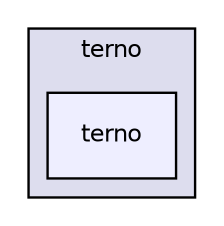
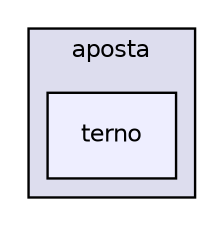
cluster "terno": label "terno" -> "aposta"
